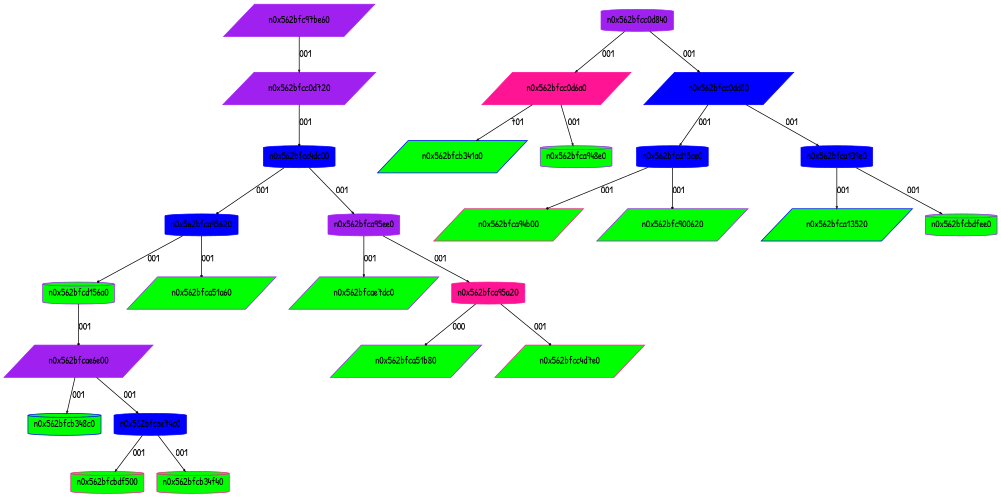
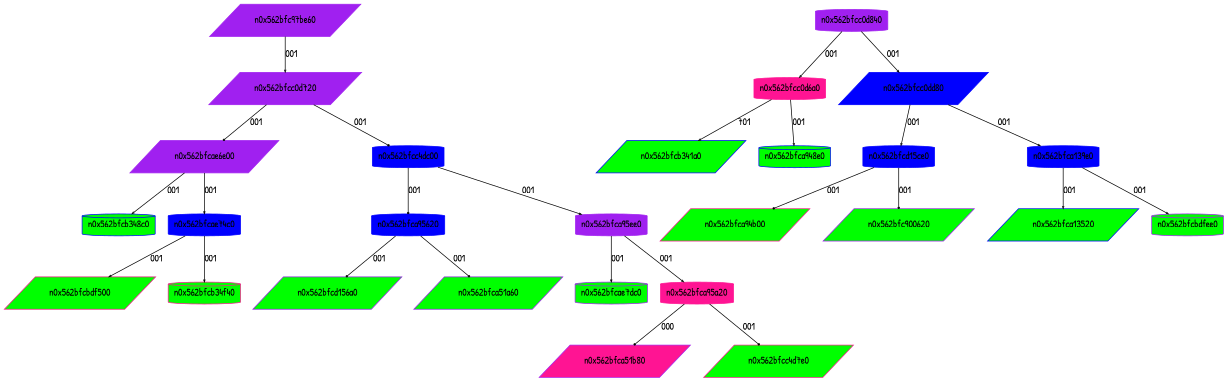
node "n0x562bfcc0d6a0": shape parallelogram -> cylinder
node "n0x562bfca948e0": color purple -> blue
node "n0x562bfcd156a0": shape cylinder -> parallelogram
node "n0x562bfcae7dc0": shape parallelogram -> cylinder
edge "n0x562bfcd156a0" -> "n0x562bfcae6e00": now "n0x562bfcc0d720" -> "n0x562bfcae6e00"
node "n0x562bfca51b80": fillcolor green -> deeppink
node "n0x562bfcbdf500": shape cylinder -> parallelogram
